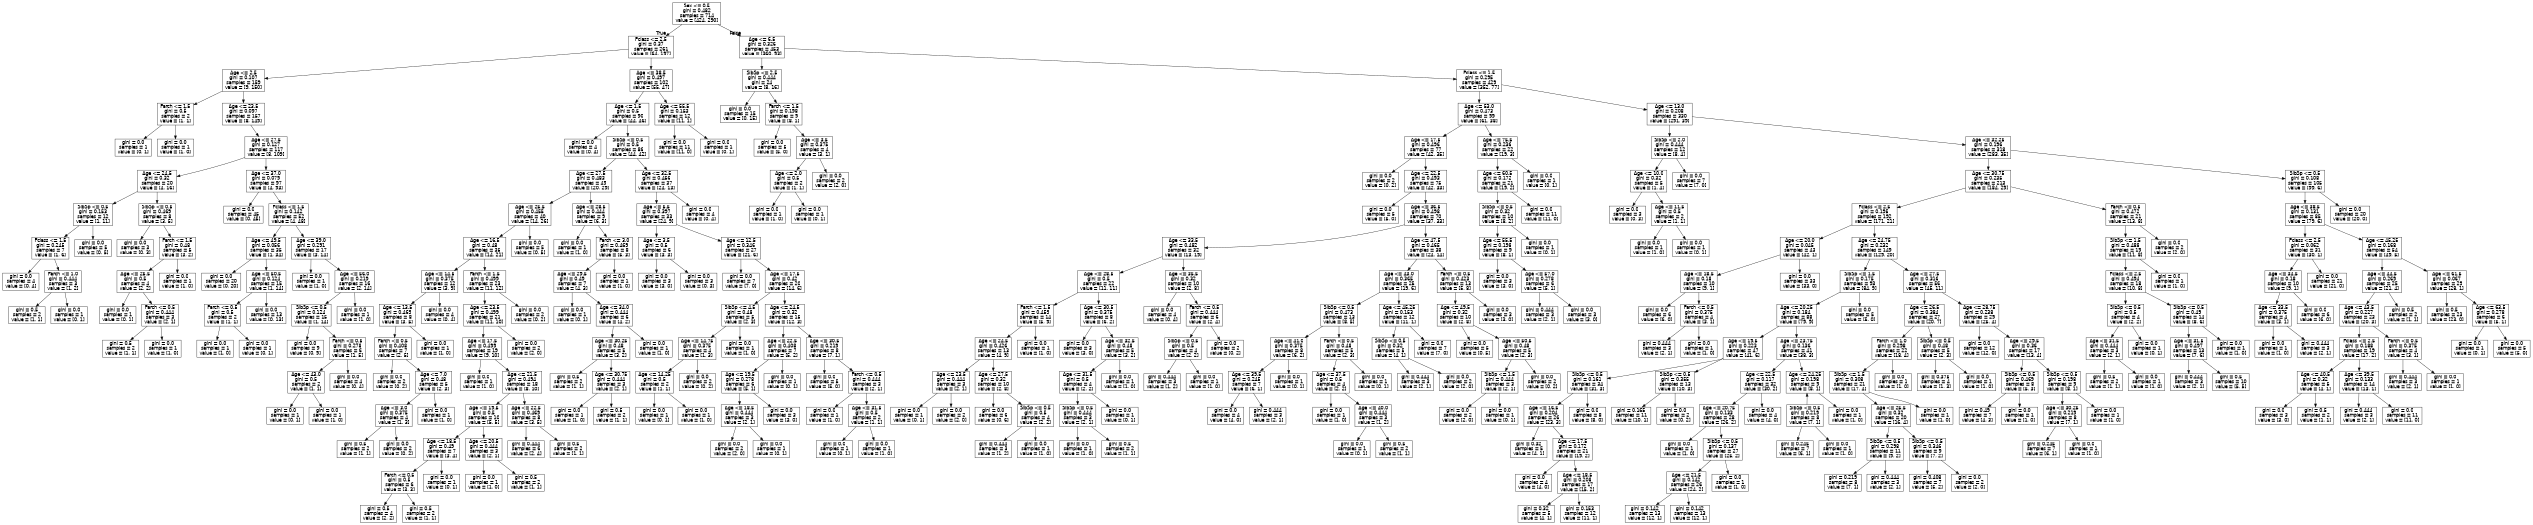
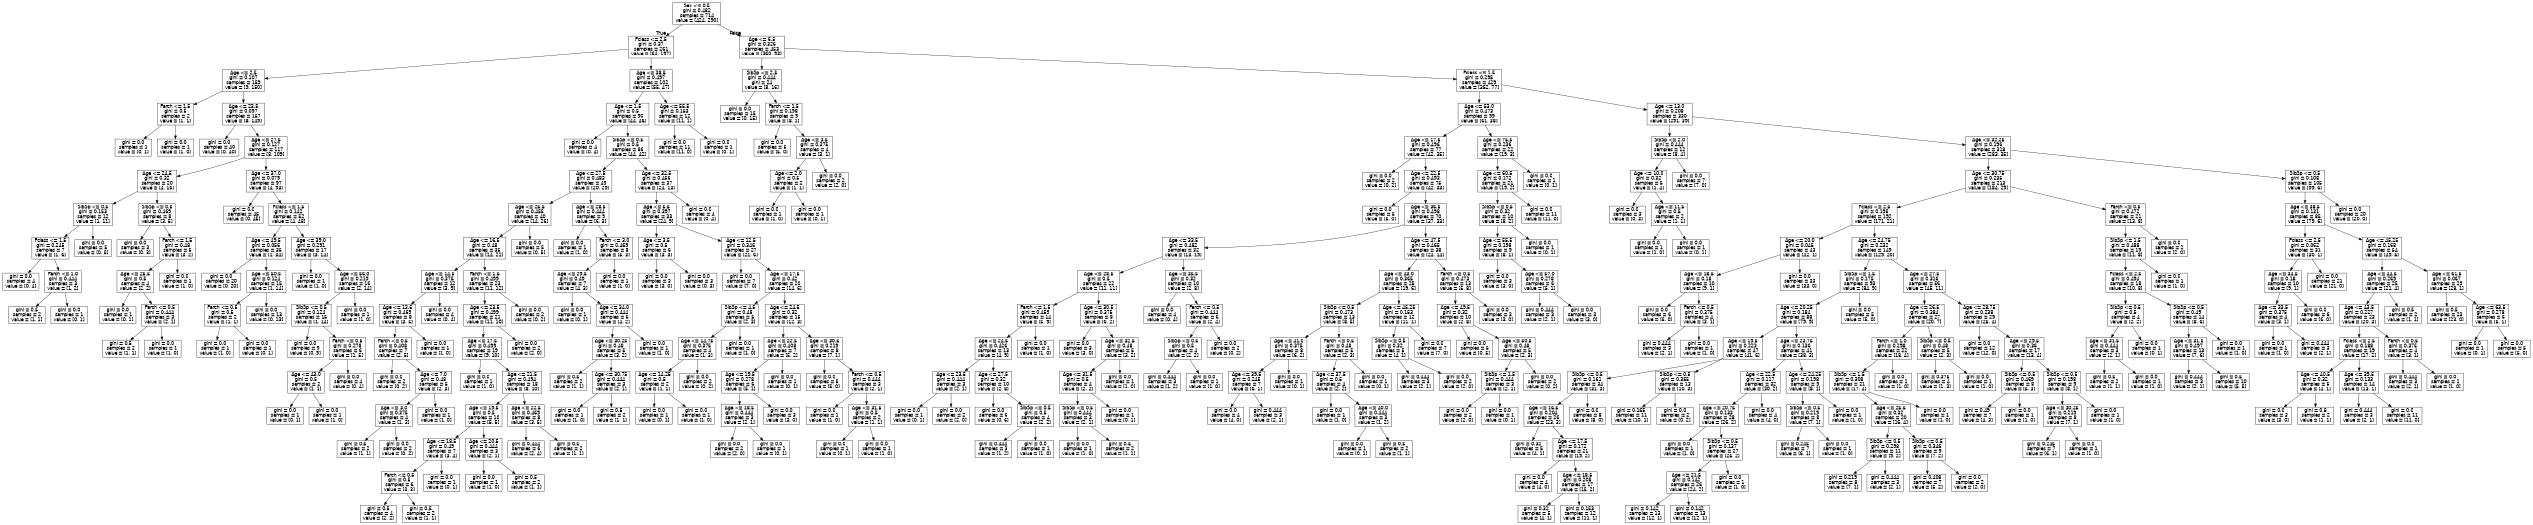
node "gini = 0.0 samples = 40 value = [0, 40]": added
node "Parch <= 0.5 gini = 0.423 samples = 13 value = [5, 8]": label "Parch <= 0.5 gini = 0.423 samples = 13 value = [5, 8]" -> "Parch <= 0.5 gini = 0.473 samples = 13 value = [5, 8]"
edge "SibSp <= 0.5 gini = 0.219 samples = 8 value = [7, 1]" -> "Age <= 24.25 gini = 0.198 samples = 9 value = [8, 1]": reversed
